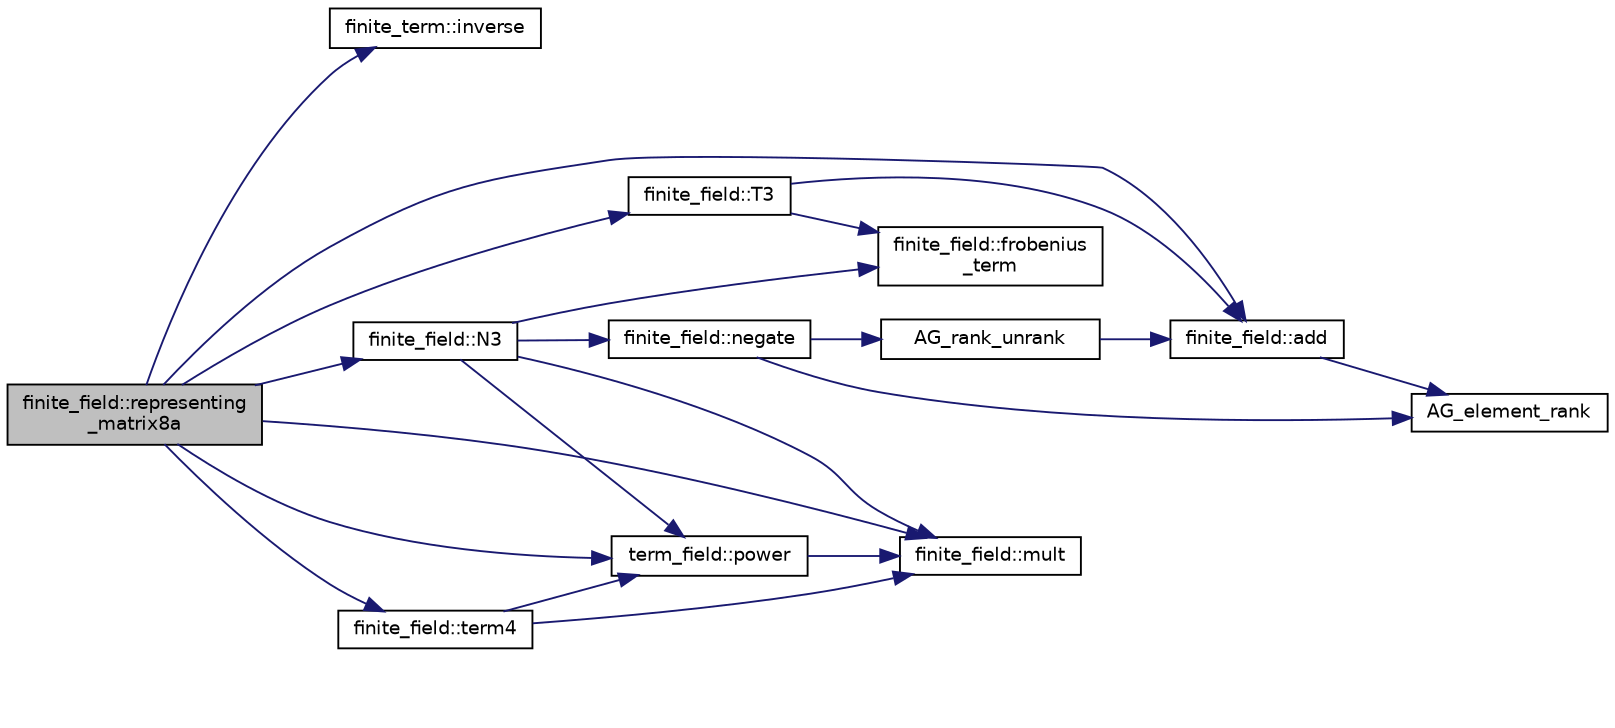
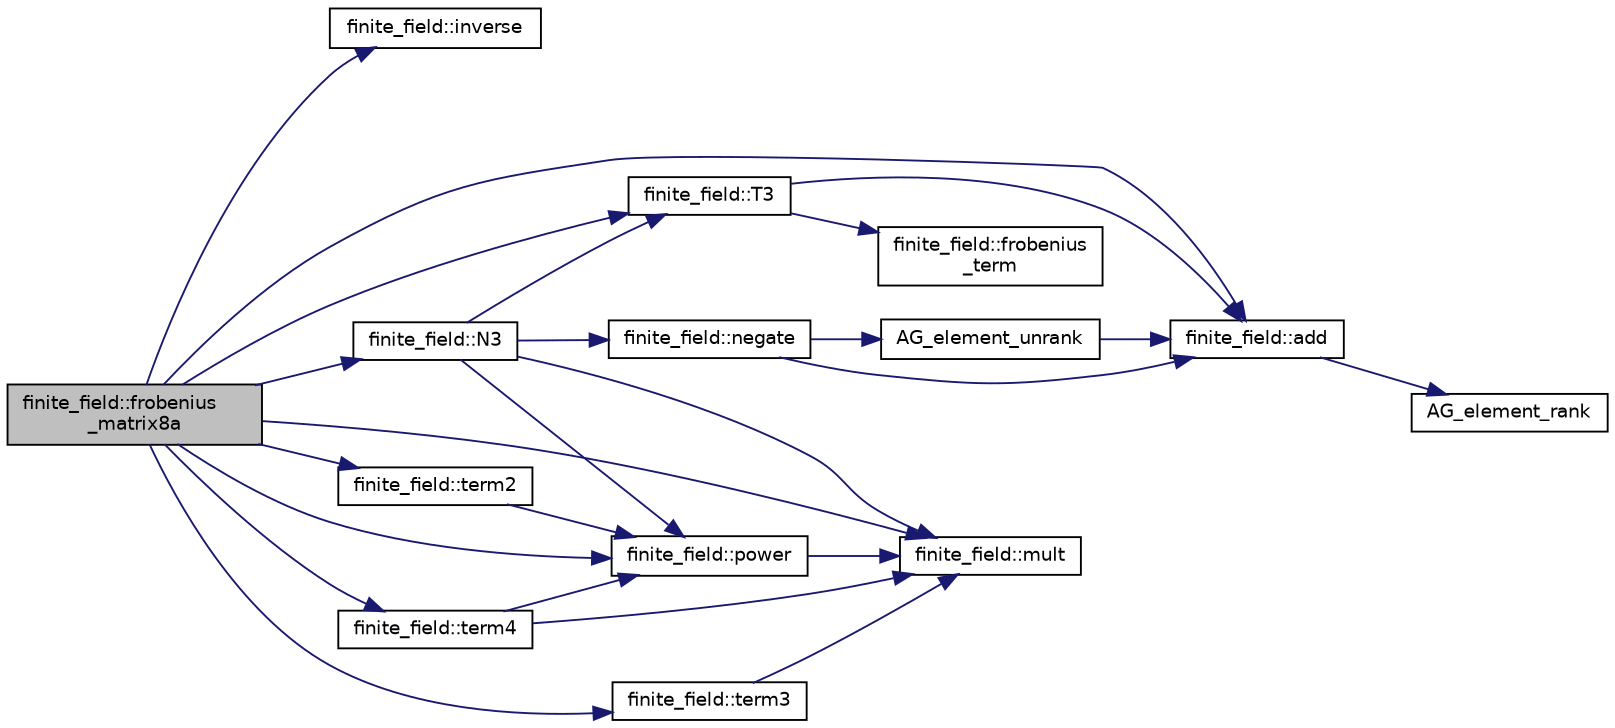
node "finite_term::inverse": label "finite_term::inverse" -> "finite_field::inverse"
edge "finite_field::N3" -> "finite_field::frobenius _term": now "finite_field::N3" -> "finite_field::T3"
node "AG_rank_unrank": label "AG_rank_unrank" -> "AG_element_unrank"
edge "finite_field::negate" -> "AG_element_rank": now "finite_field::negate" -> "finite_field::add"
node "finite_field::representing _matrix8a": label "finite_field::representing _matrix8a" -> "finite_field::frobenius _matrix8a"
node "finite_field::term2": added
node "term_field::power": label "term_field::power" -> "finite_field::power"
node "finite_field::term3": added
